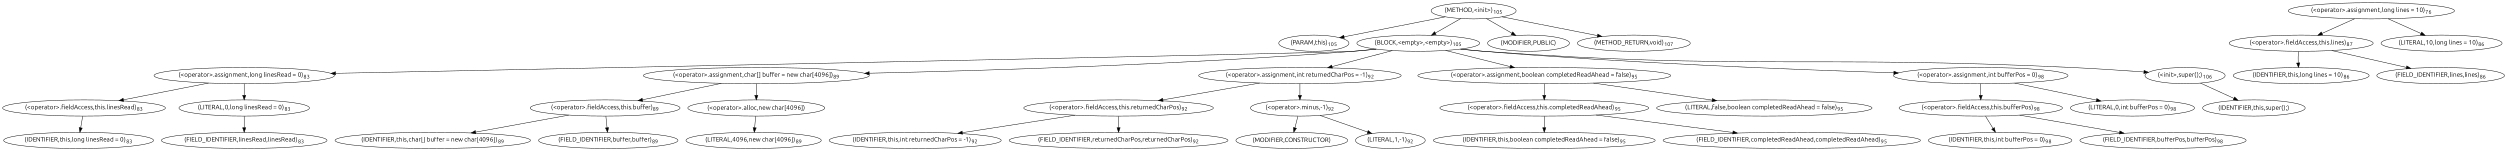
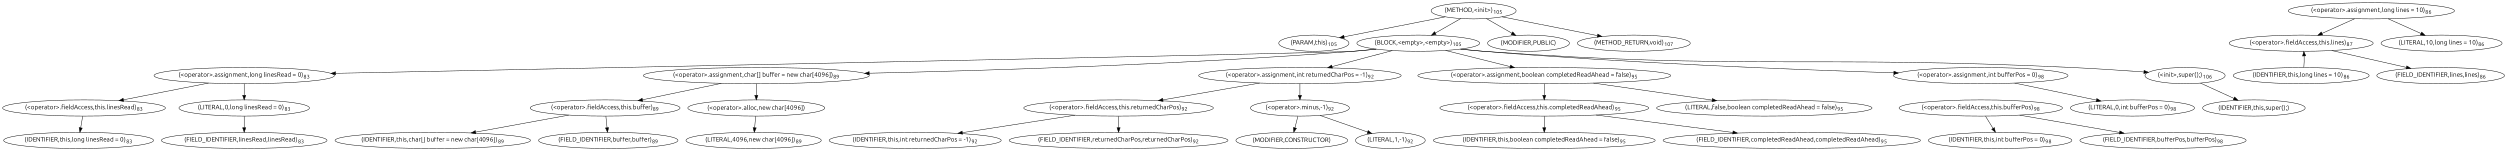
node "(<operator>.assignment,long lines = 10)": text "76" -> "86"
edge "(<operator>.fieldAccess,this.lines)" -> "(IDENTIFIER,this,long lines = 10)": reversed
edge "(<operator>.assignment,int bufferPos = 0)" -> "(<operator>.fieldAccess,this.bufferPos)": removed
